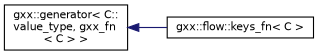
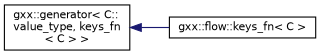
node "gxx::generator< C:: value_type, gxx_fn < C > >": label "gxx::generator< C:: value_type, gxx_fn < C > >" -> "gxx::generator< C:: value_type, keys_fn < C > >"
